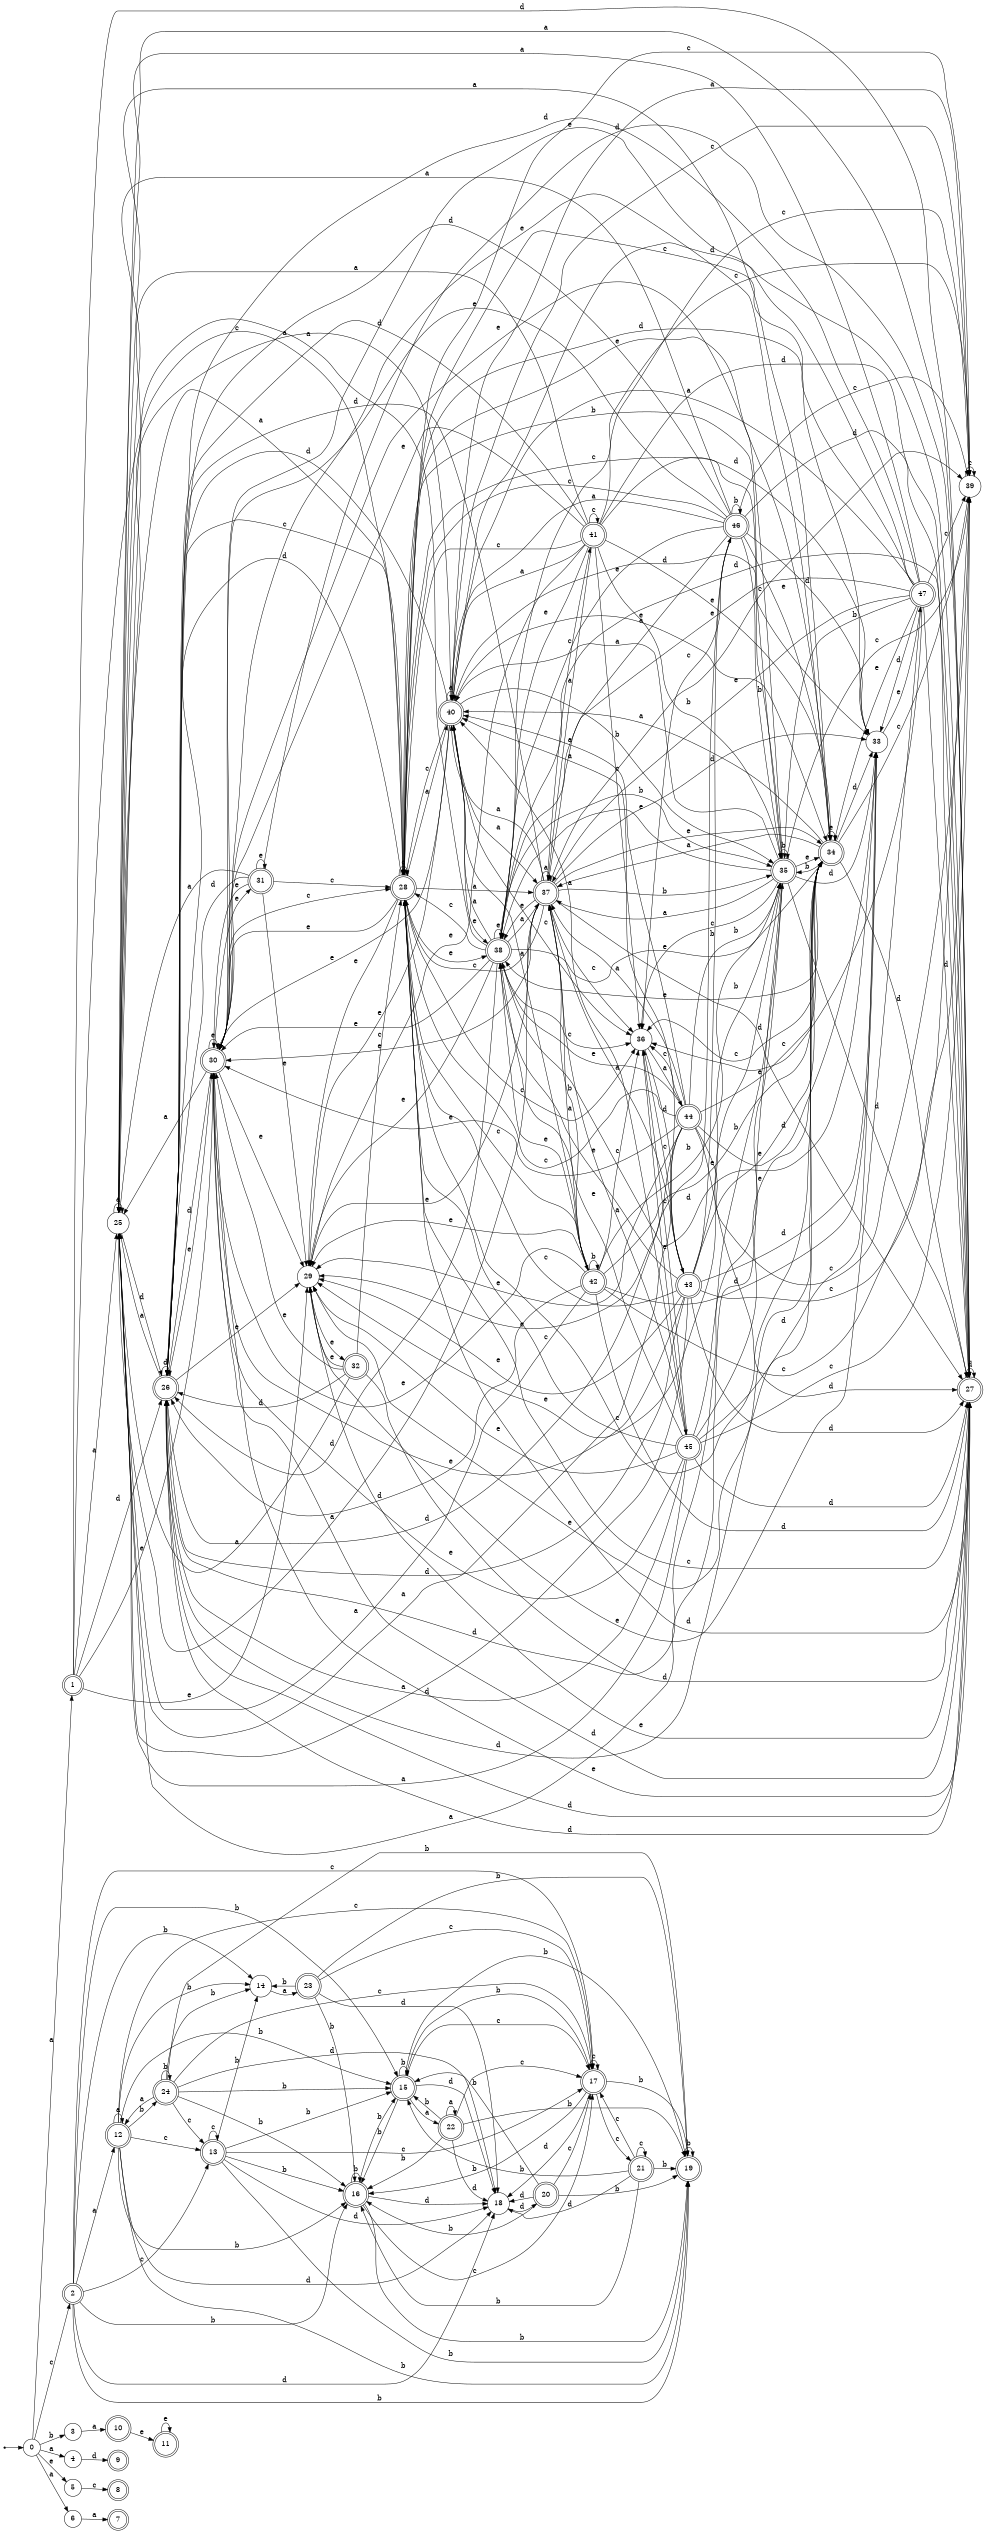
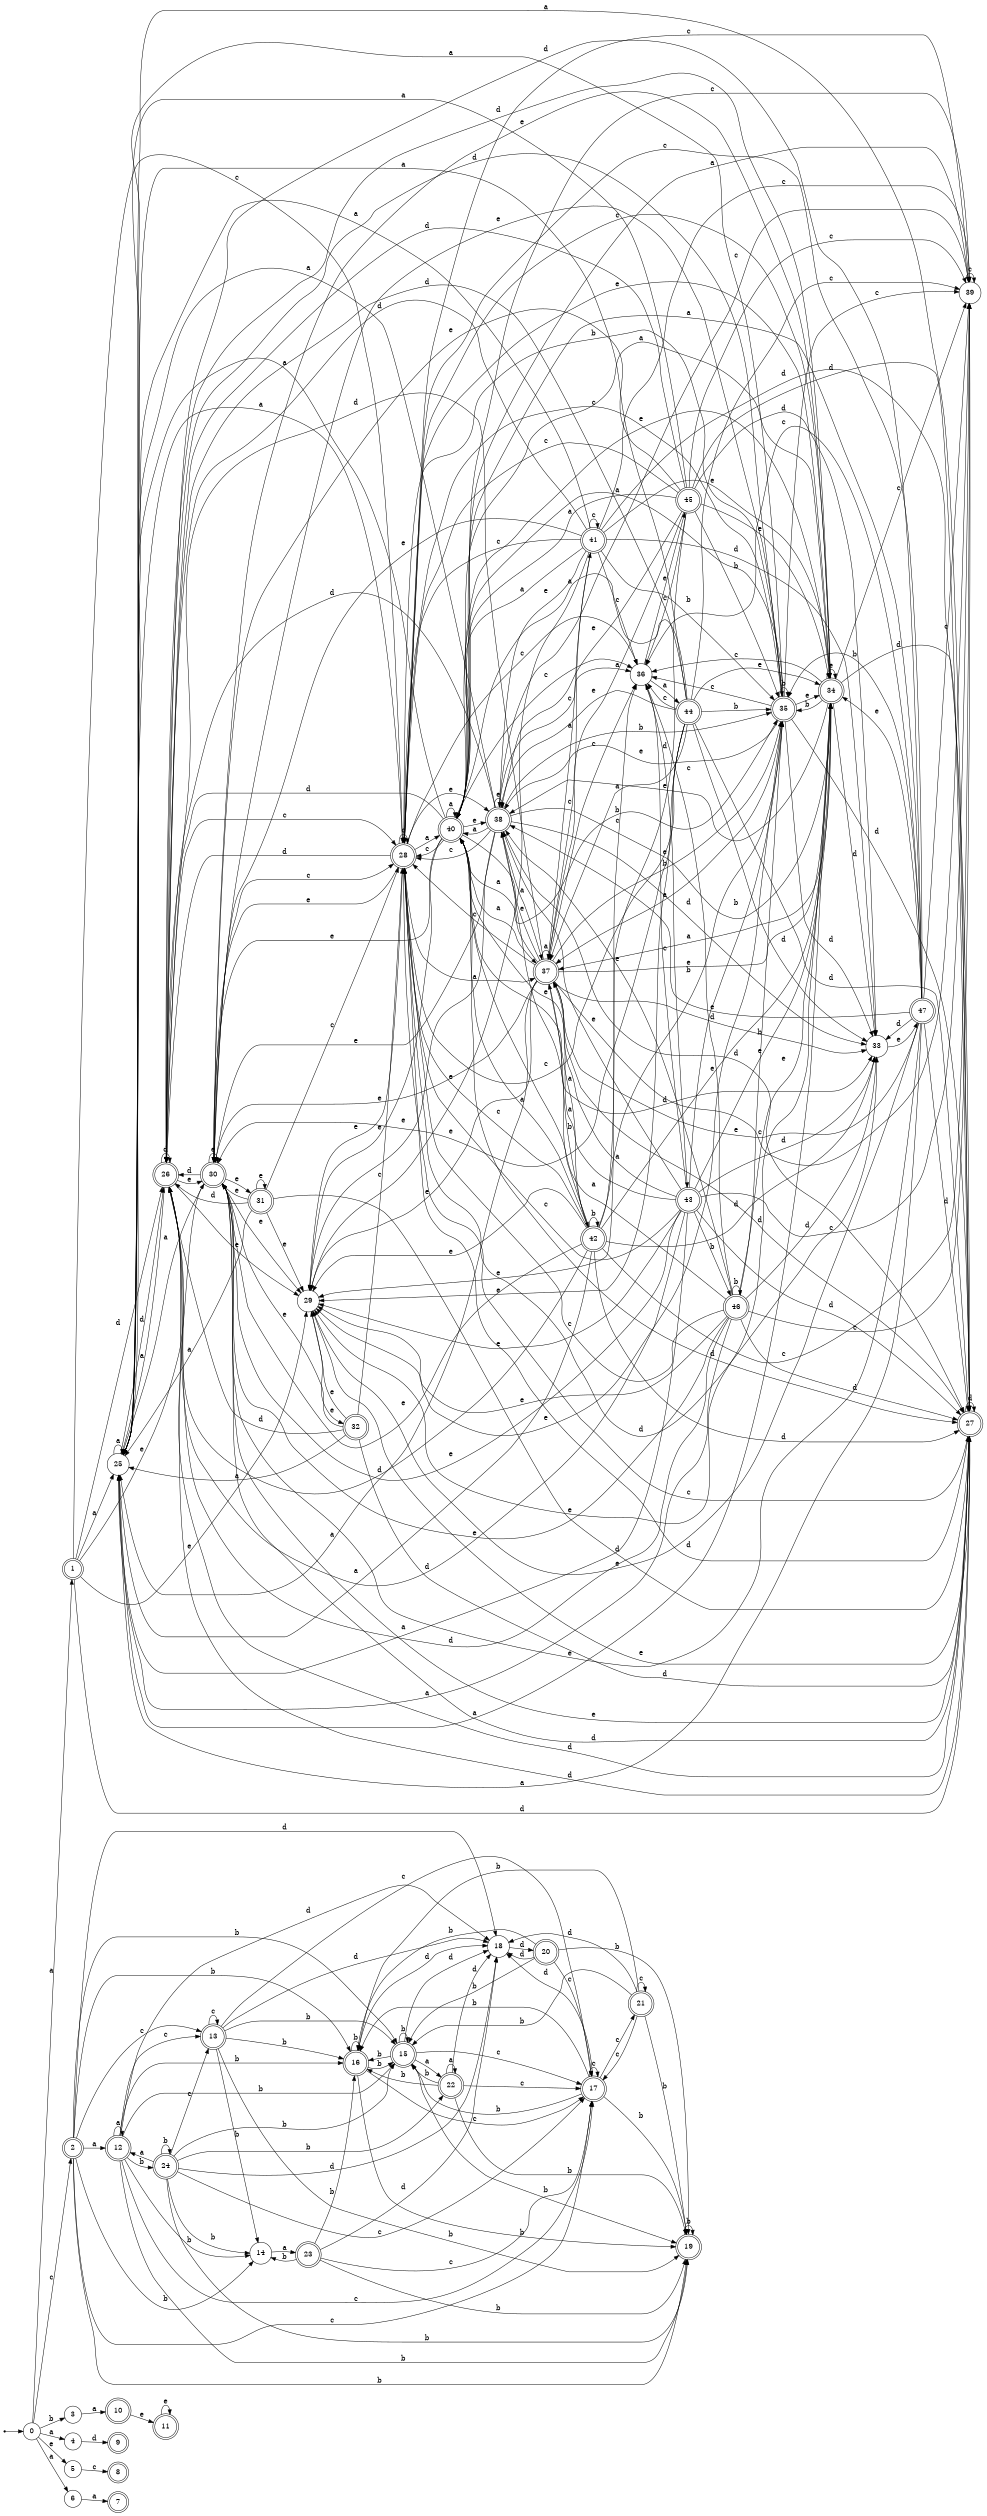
edge "46" -> "37": removed, label "a"
edge "24" -> "16": now "24" -> "22"
